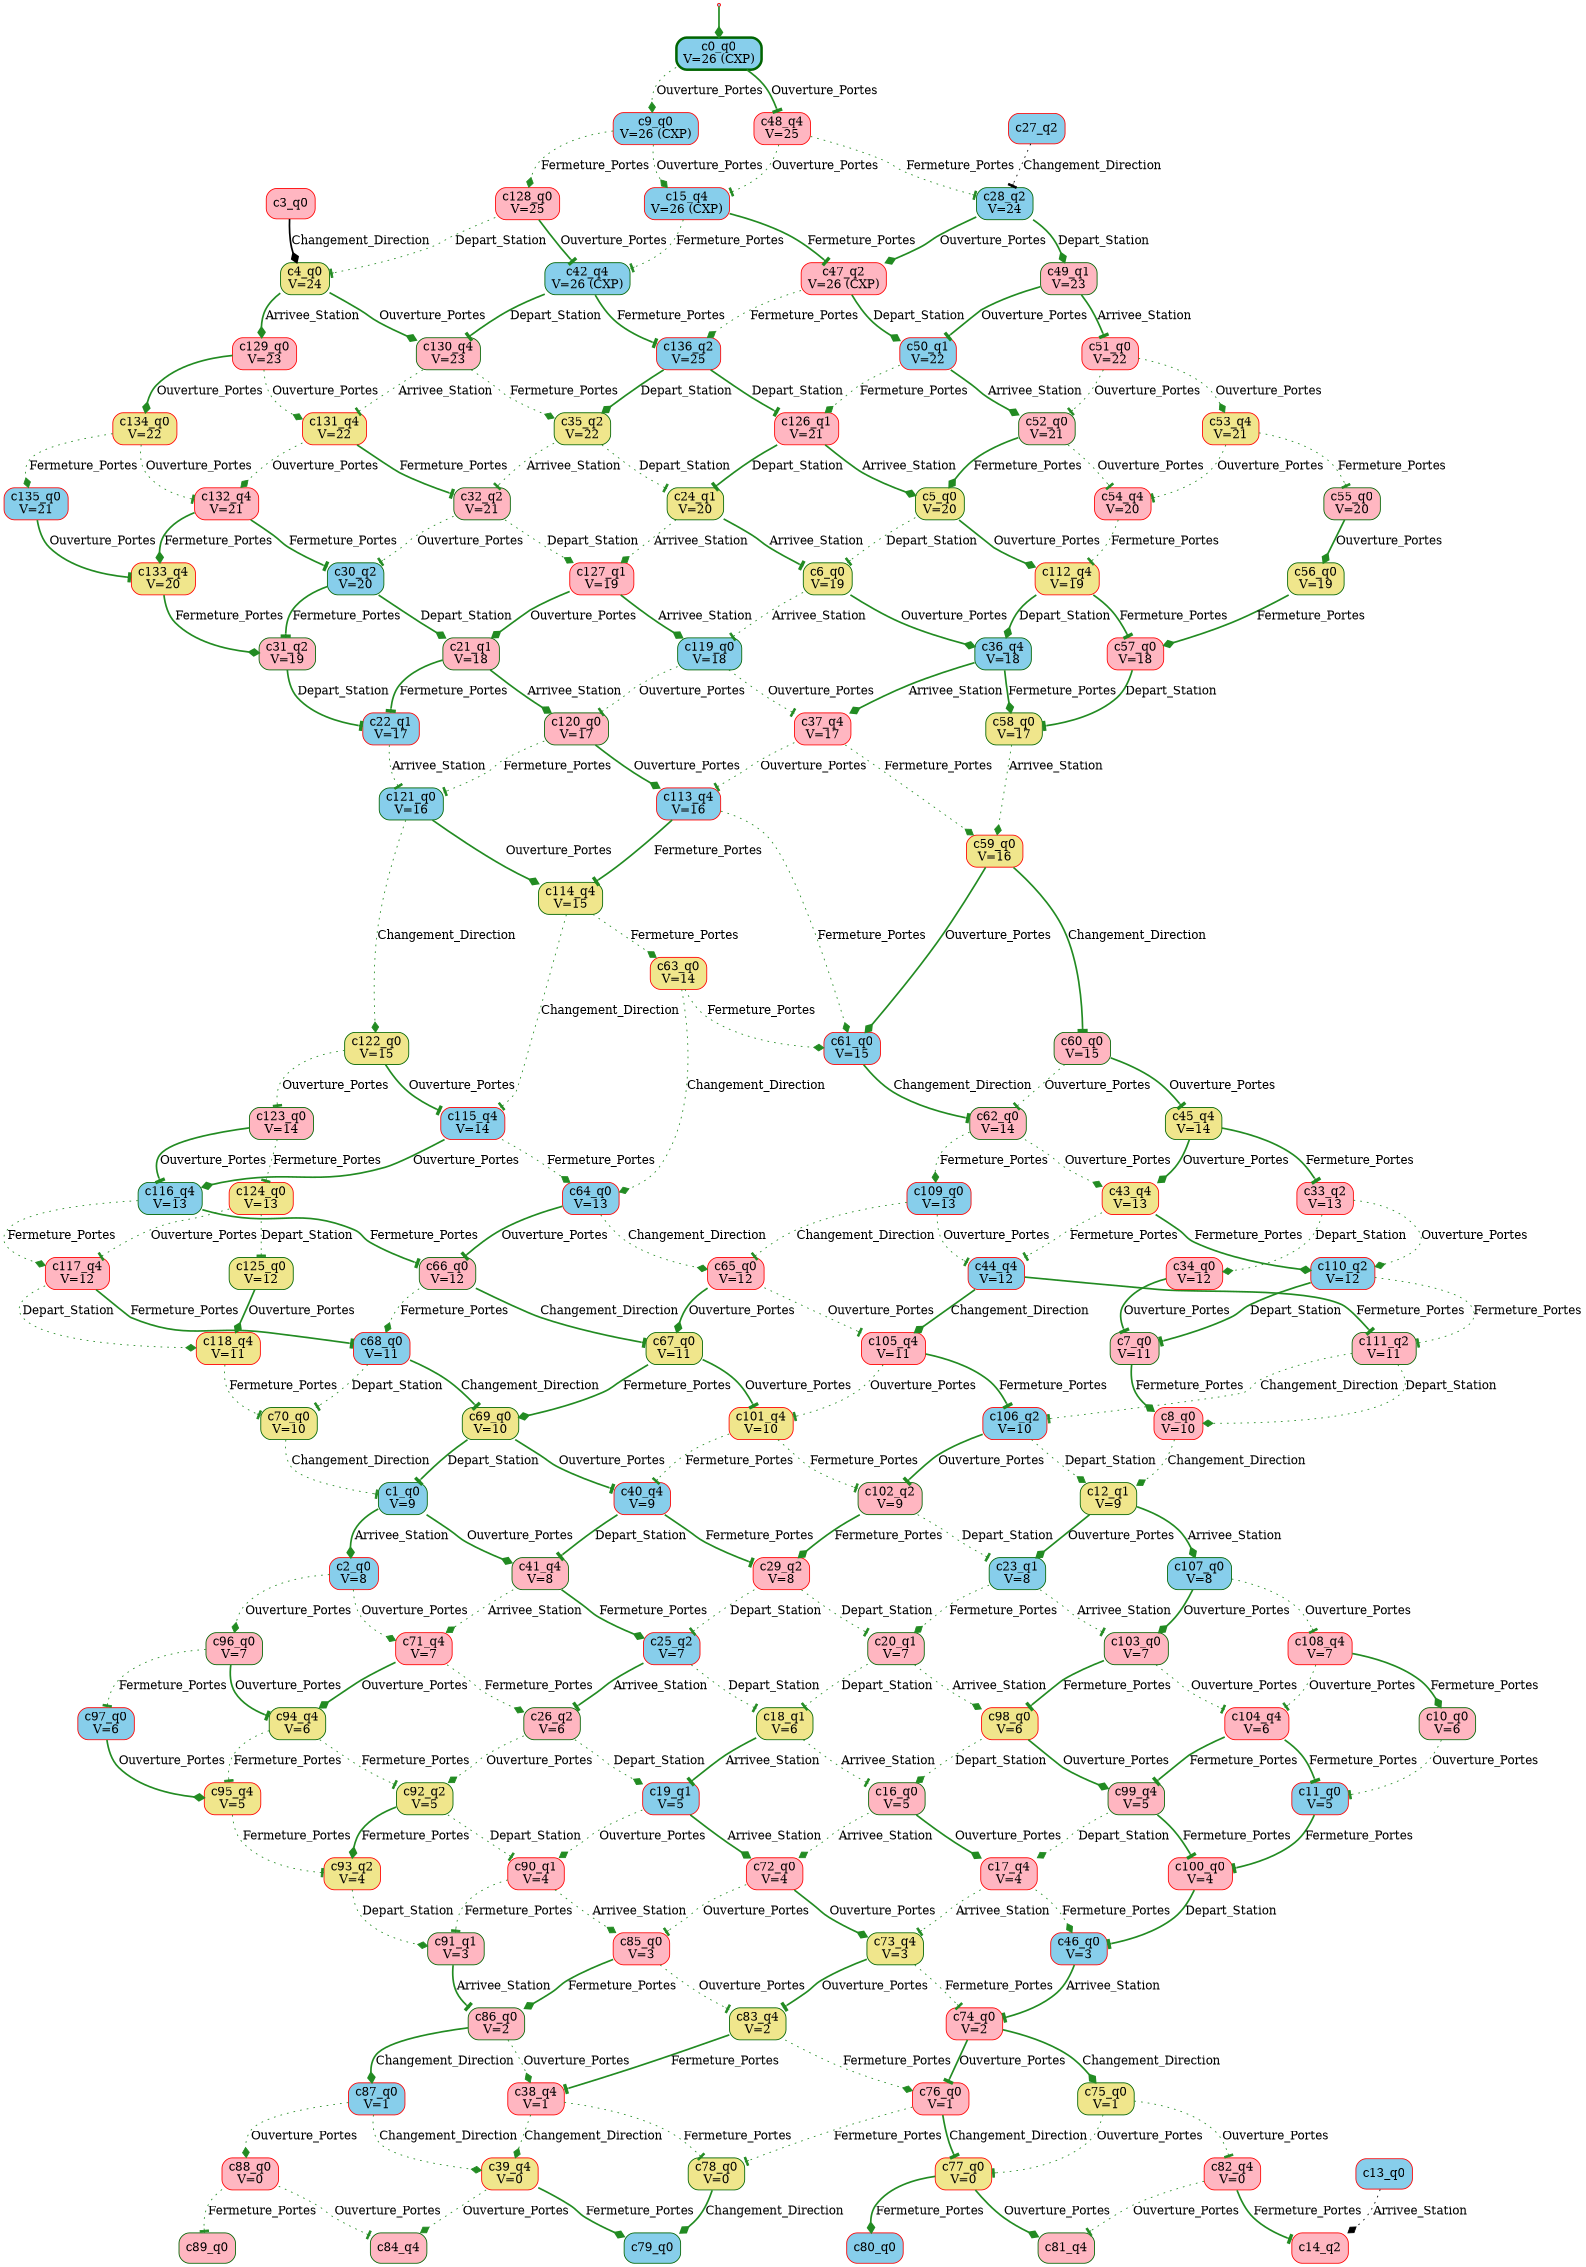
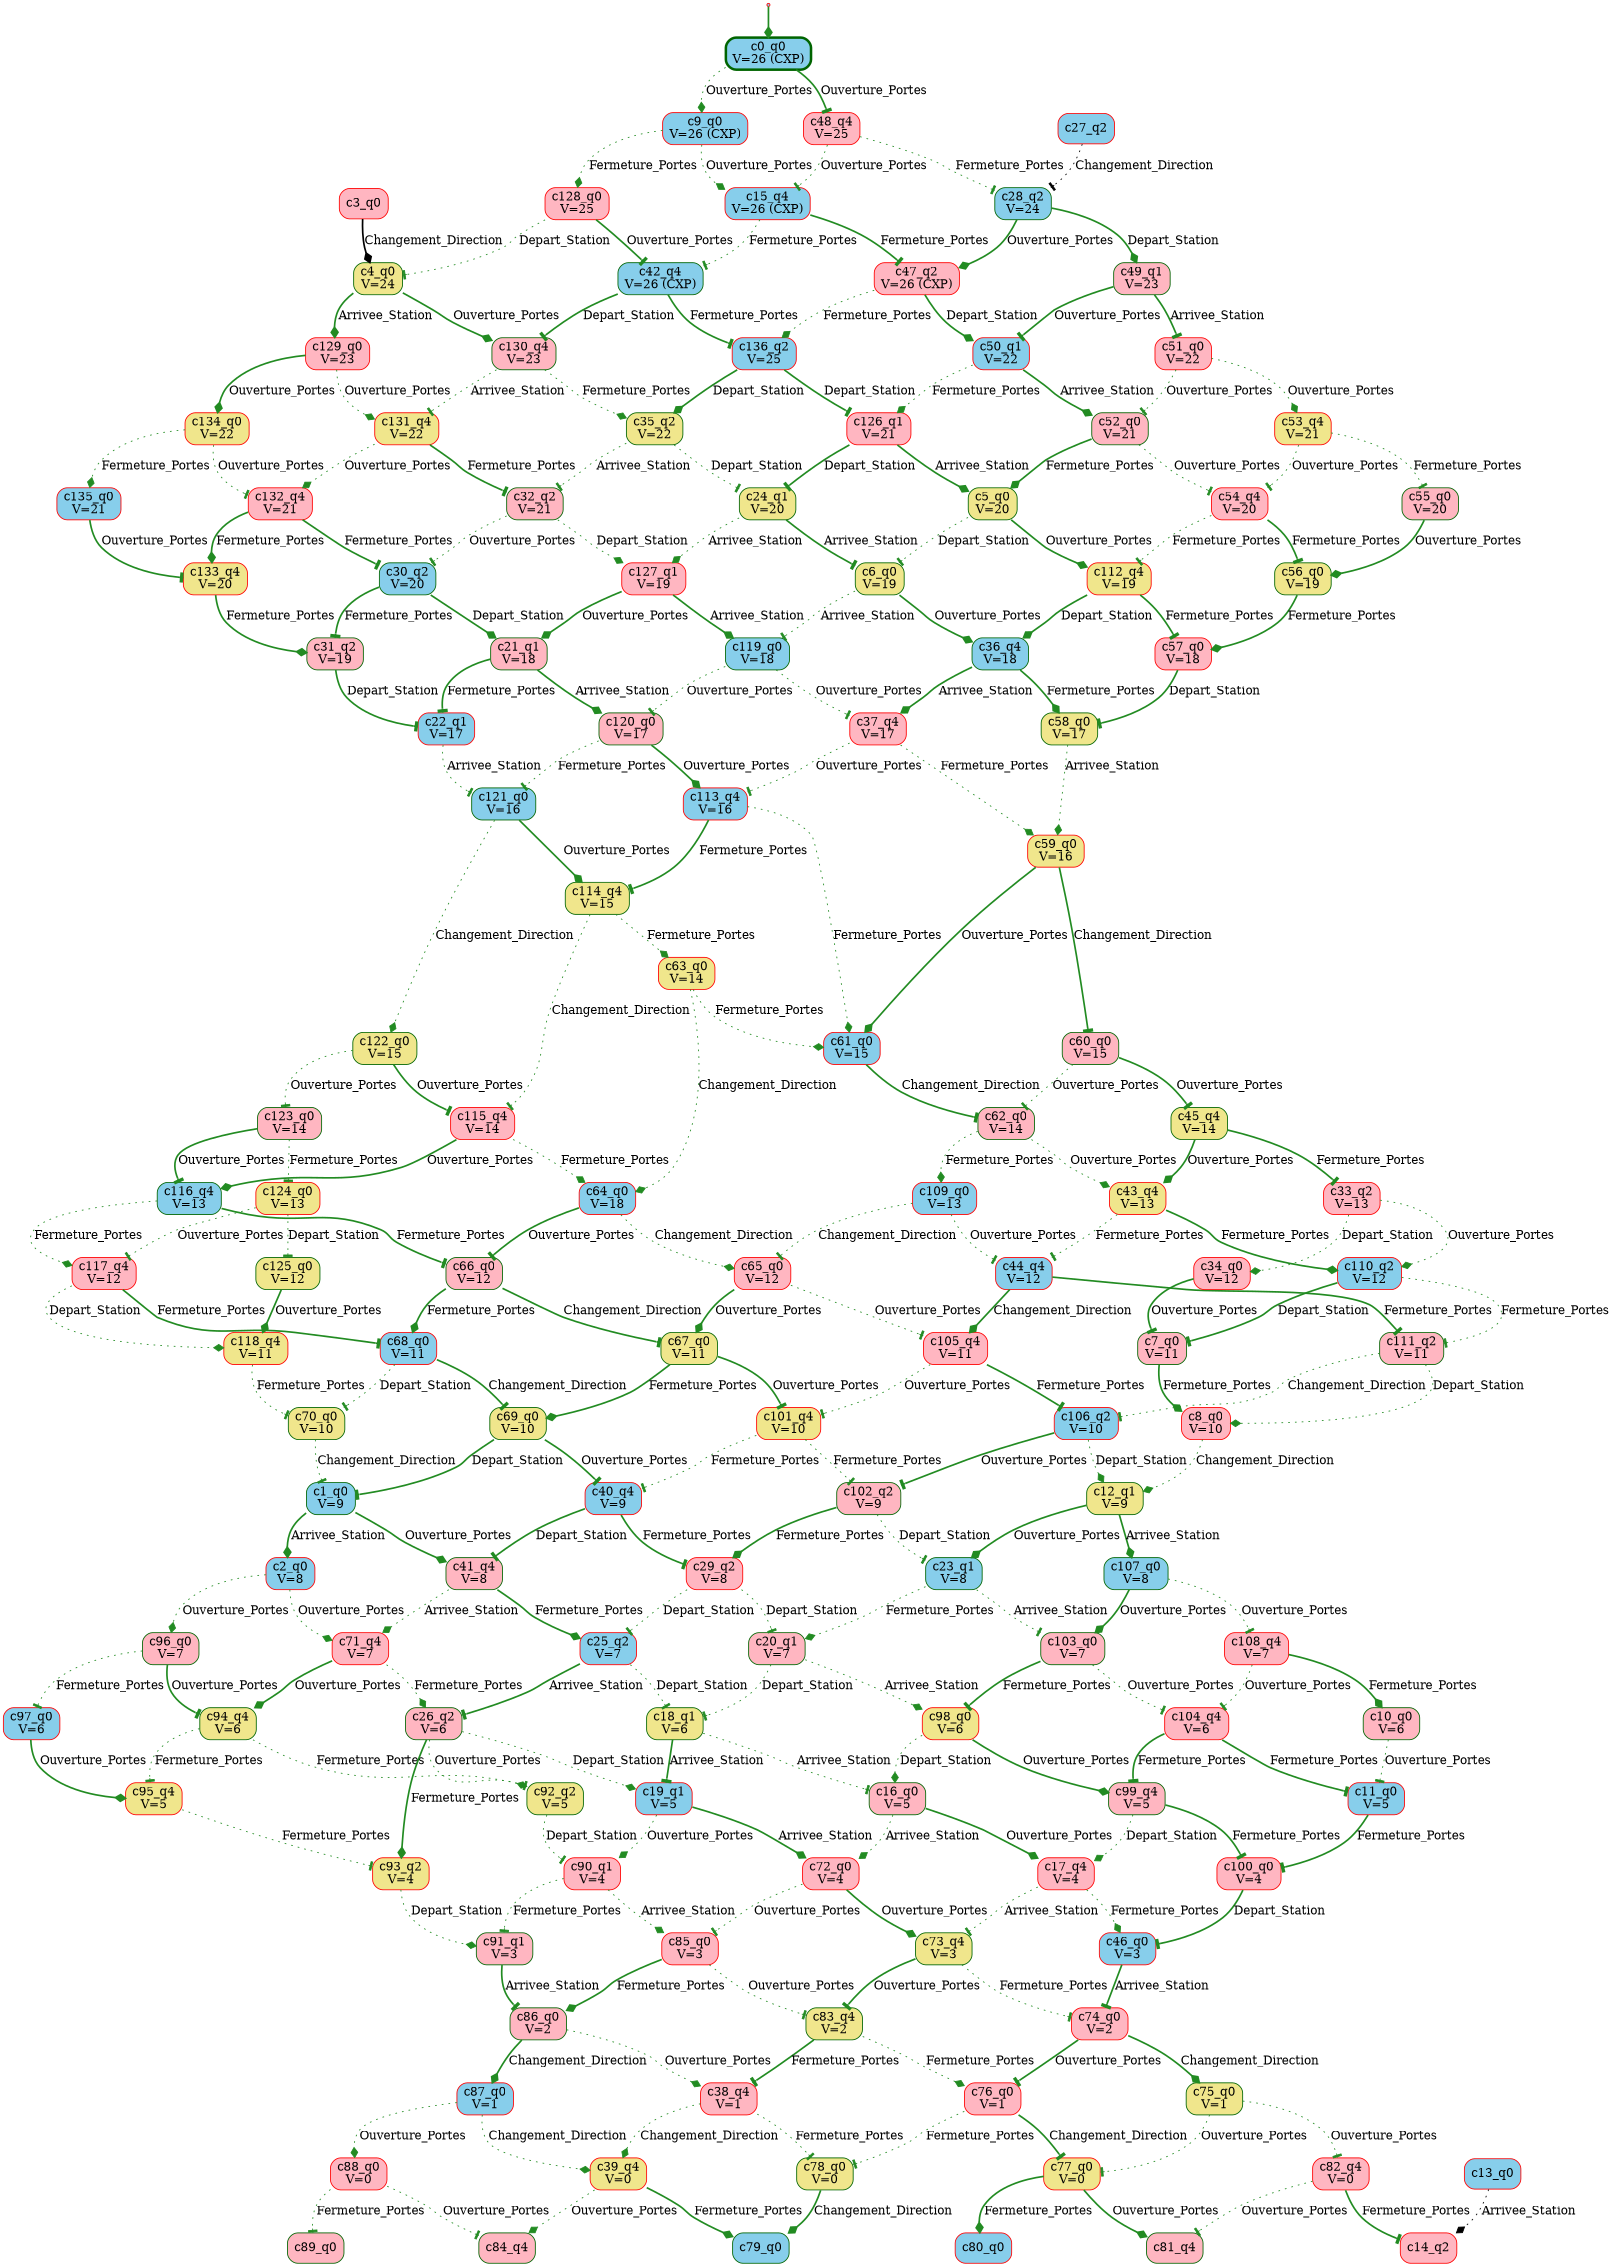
edge "c54_q4 V=20" -> "c56_q0 V=19": added, label "Fermeture_Portes"
node "c115_q4 V=14": fillcolor skyblue -> lightpink
node "c64_q0 V=13": label "c64_q0 V=13" -> "c64_q0 V=18"
edge "c66_q0 V=12" -> "c68_q0 V=11": style dotted -> bold
edge "c92_q2 V=5" -> "c93_q2 V=4": now "c26_q2 V=6" -> "c93_q2 V=4"
